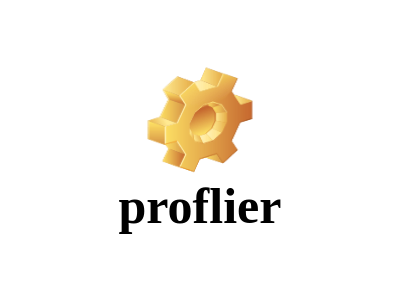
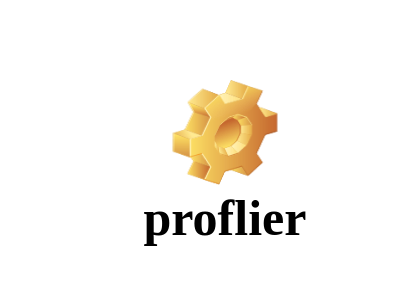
node "proflier": moved (201, 151) -> (226, 164)
